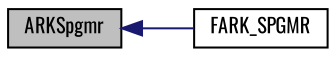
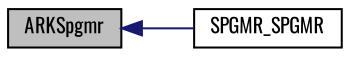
node "FARK_SPGMR": label "FARK_SPGMR" -> "SPGMR_SPGMR"
